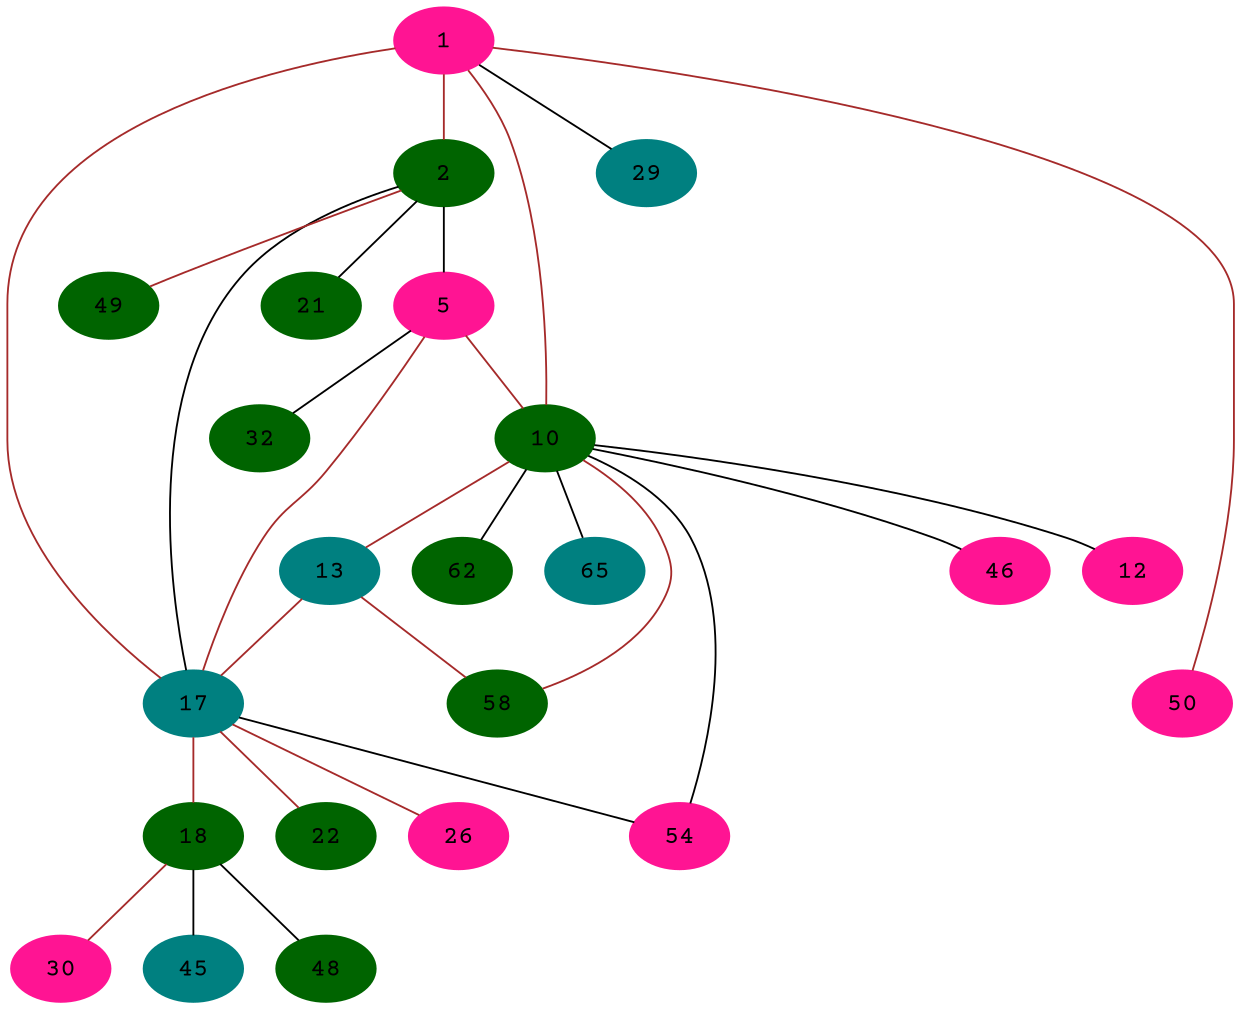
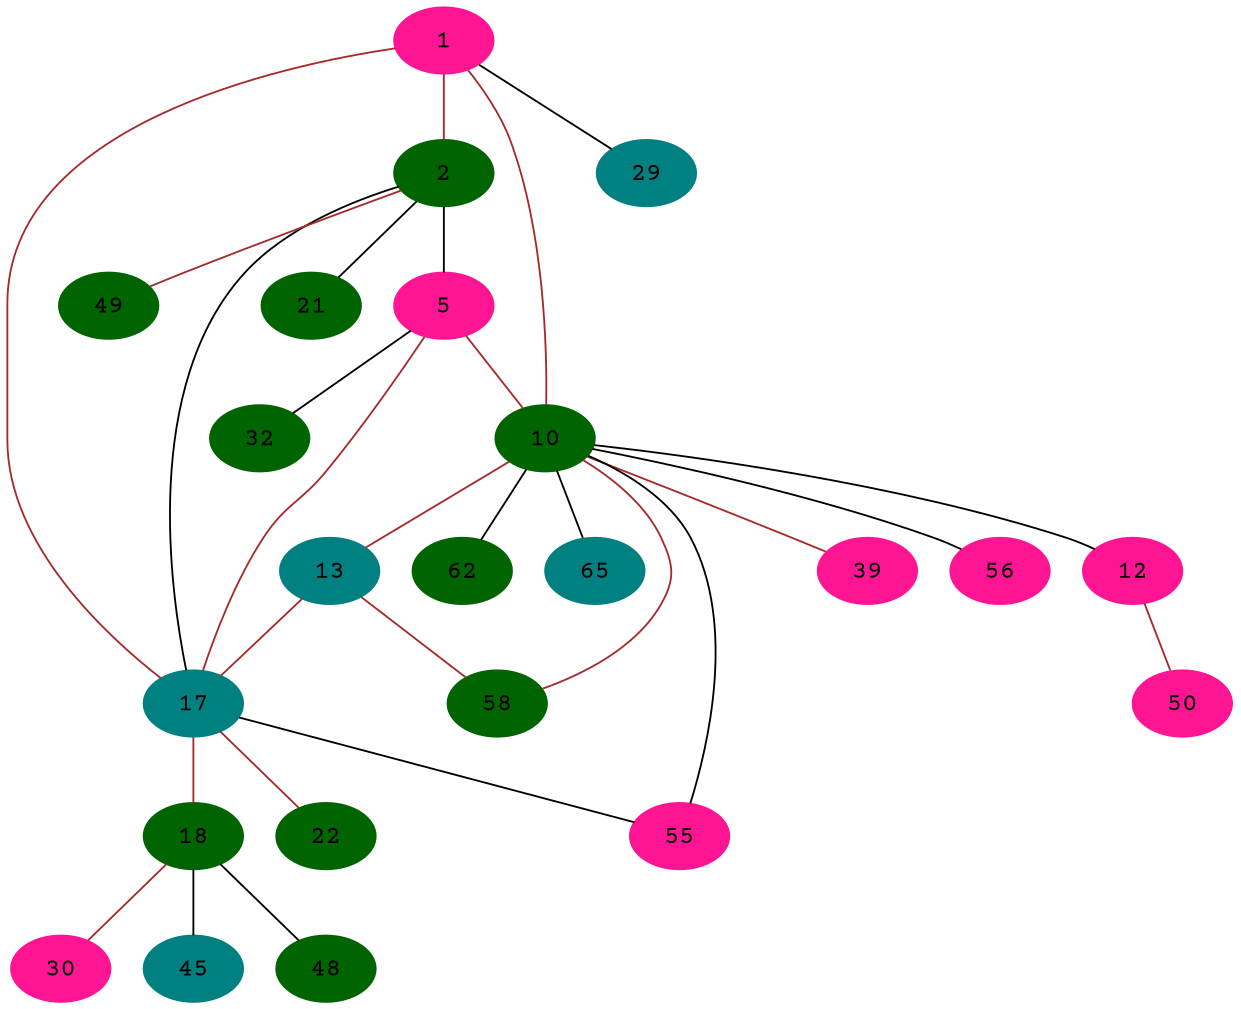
edge "1" -- "50": now "12" -- "50"
node "39": added
node "46": label "46" -> "56"
node "26": removed
node "54": label "54" -> "55"
